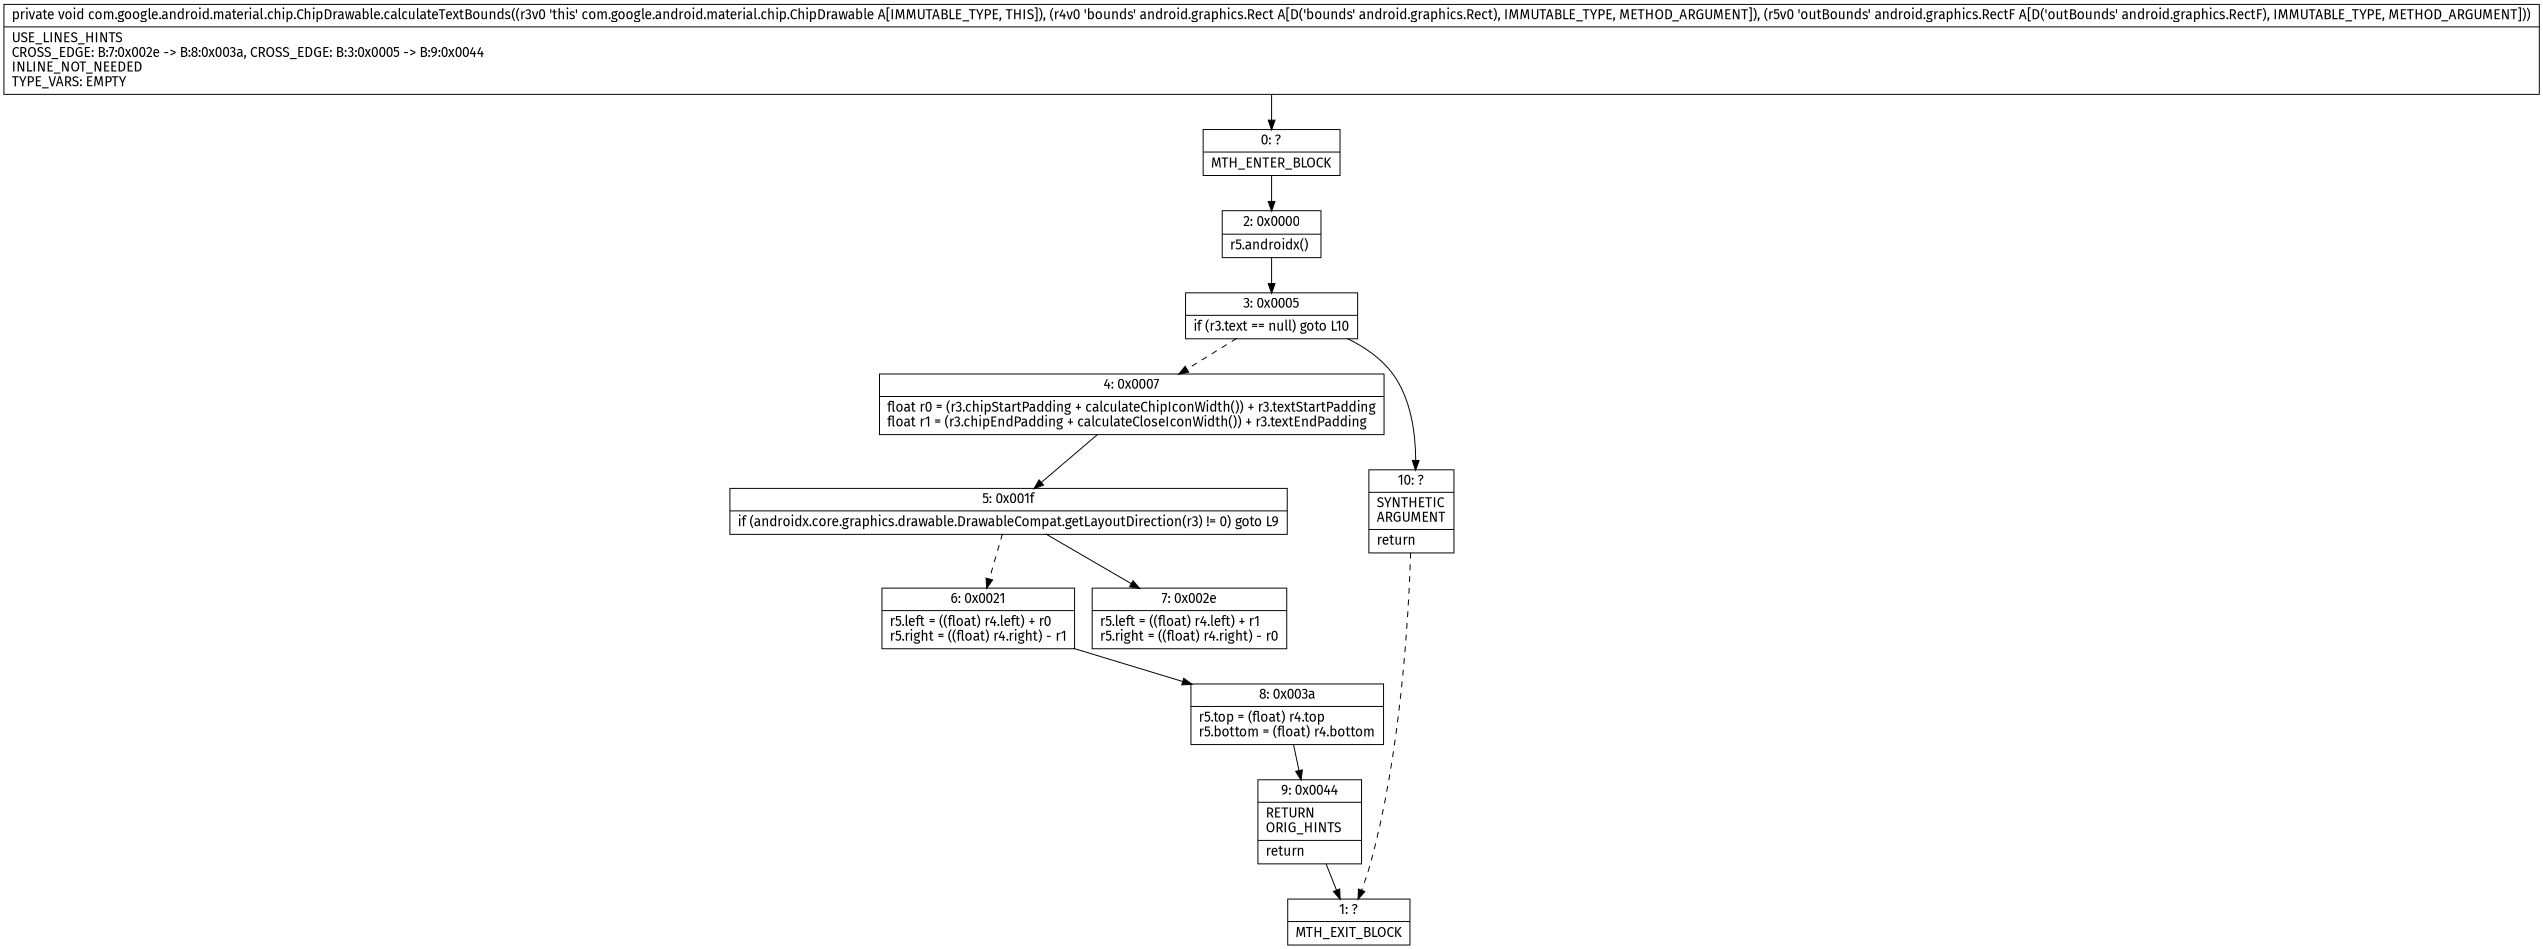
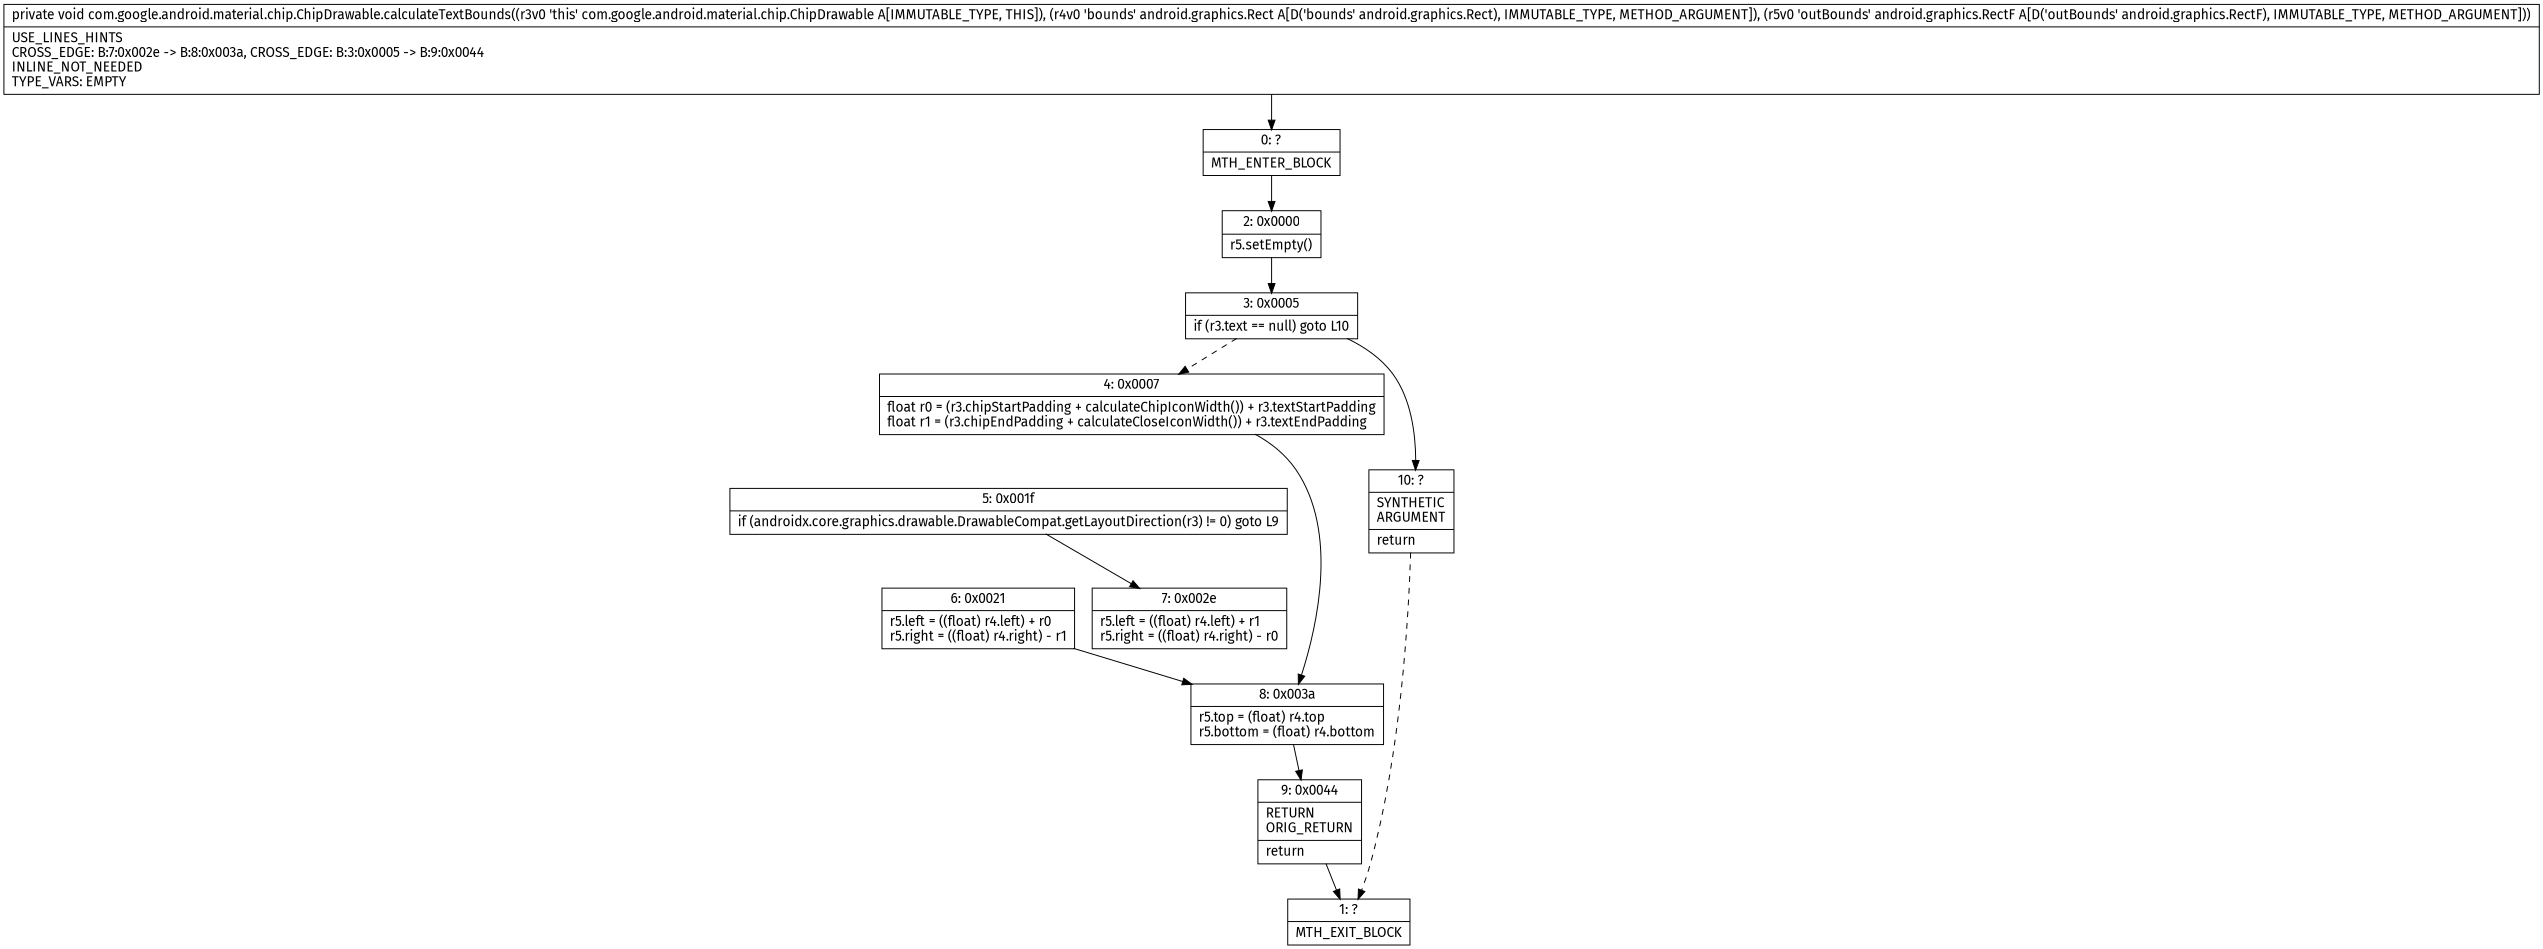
node "2: 0x0000": text "r5.androidx()" -> "r5.setEmpty()"
edge "4: 0x0007" -> "5: 0x001f": now "4: 0x0007" -> "8: 0x003a"
edge "5: 0x001f" -> "6: 0x0021": removed
node "9: 0x0044": text "ORIG_HINTS" -> "ORIG_RETURN"
